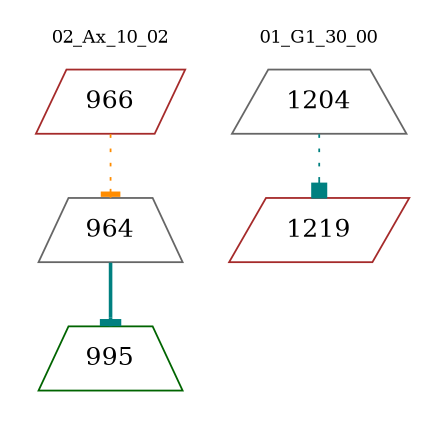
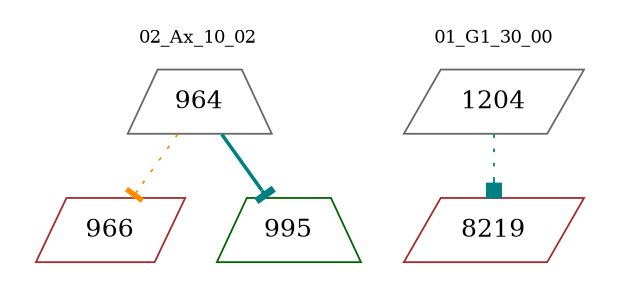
node "1204": shape trapezium -> parallelogram
edge "966" -> "964": reversed
node "1219": label "1219" -> "8219"
